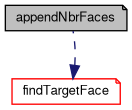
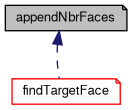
edge "appendNbrFaces" -> "findTargetFace": reversed
